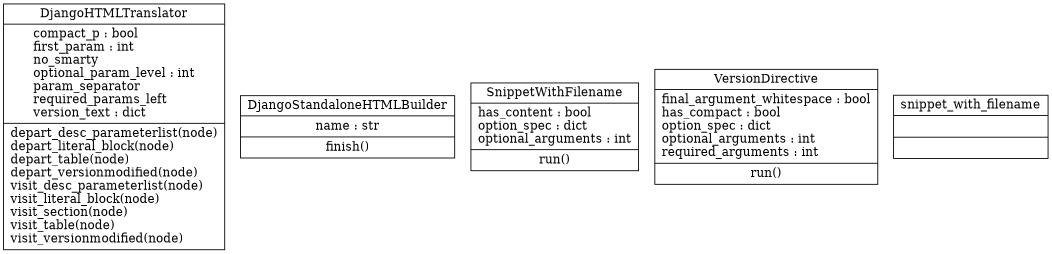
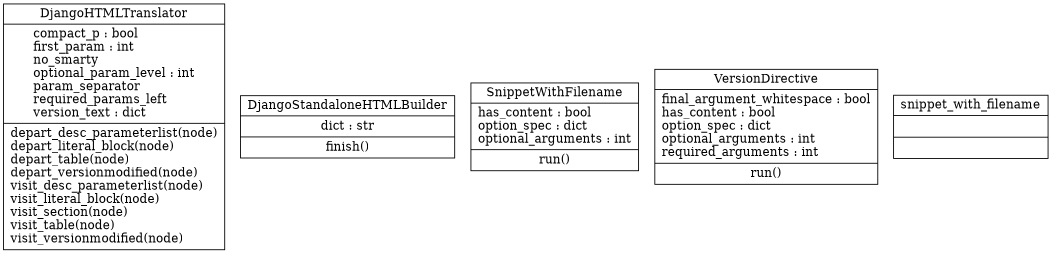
node "VersionDirective": text "has_compact : bool" -> "has_content : bool"
node "DjangoStandaloneHTMLBuilder": text "name : str" -> "dict : str"
